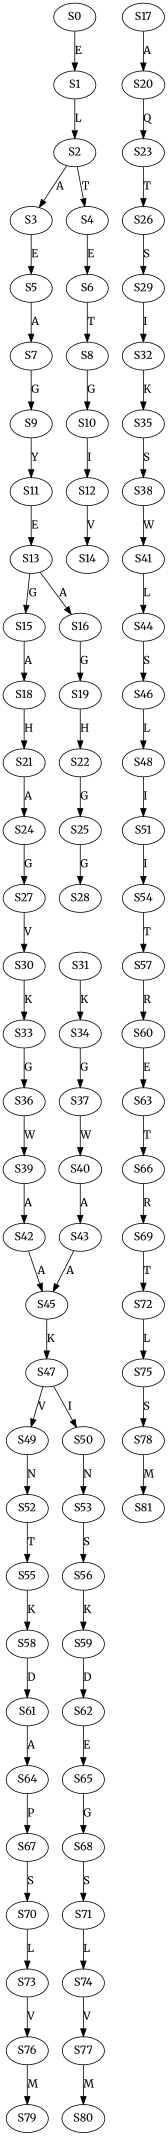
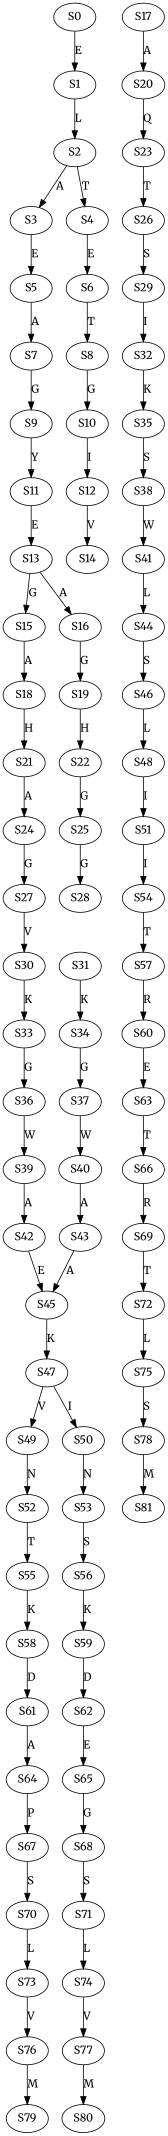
edge "S42" -> "S45": label "A" -> "E"
